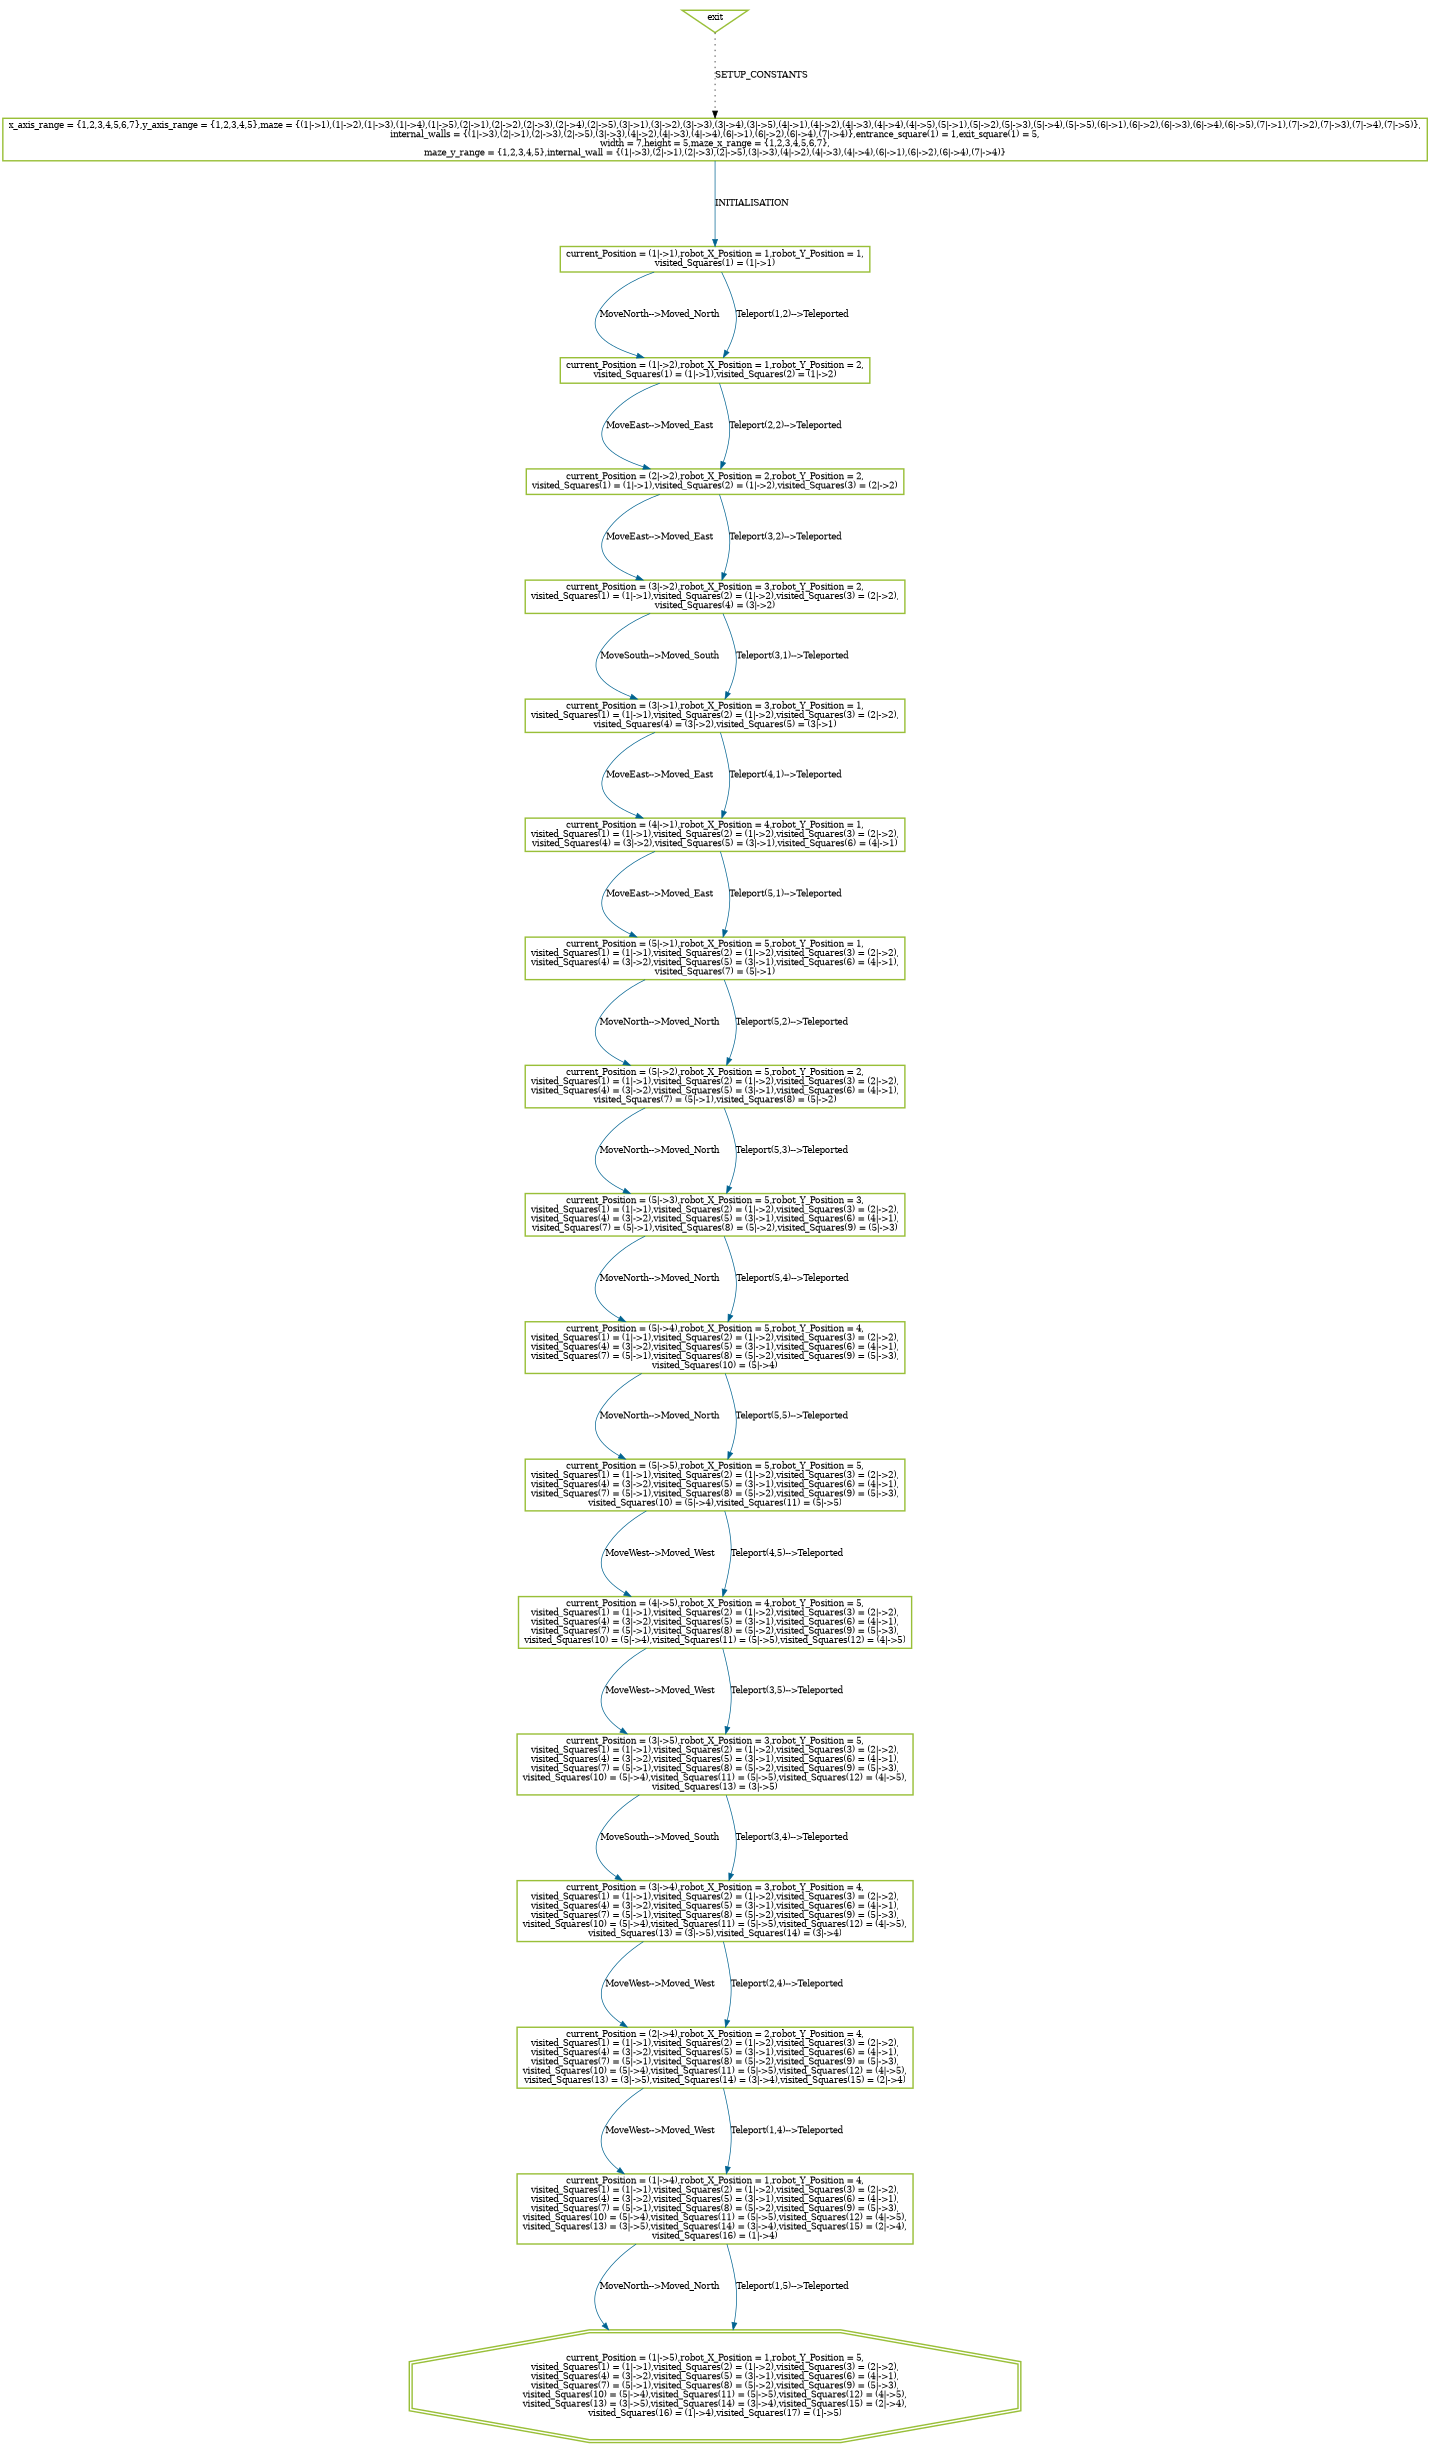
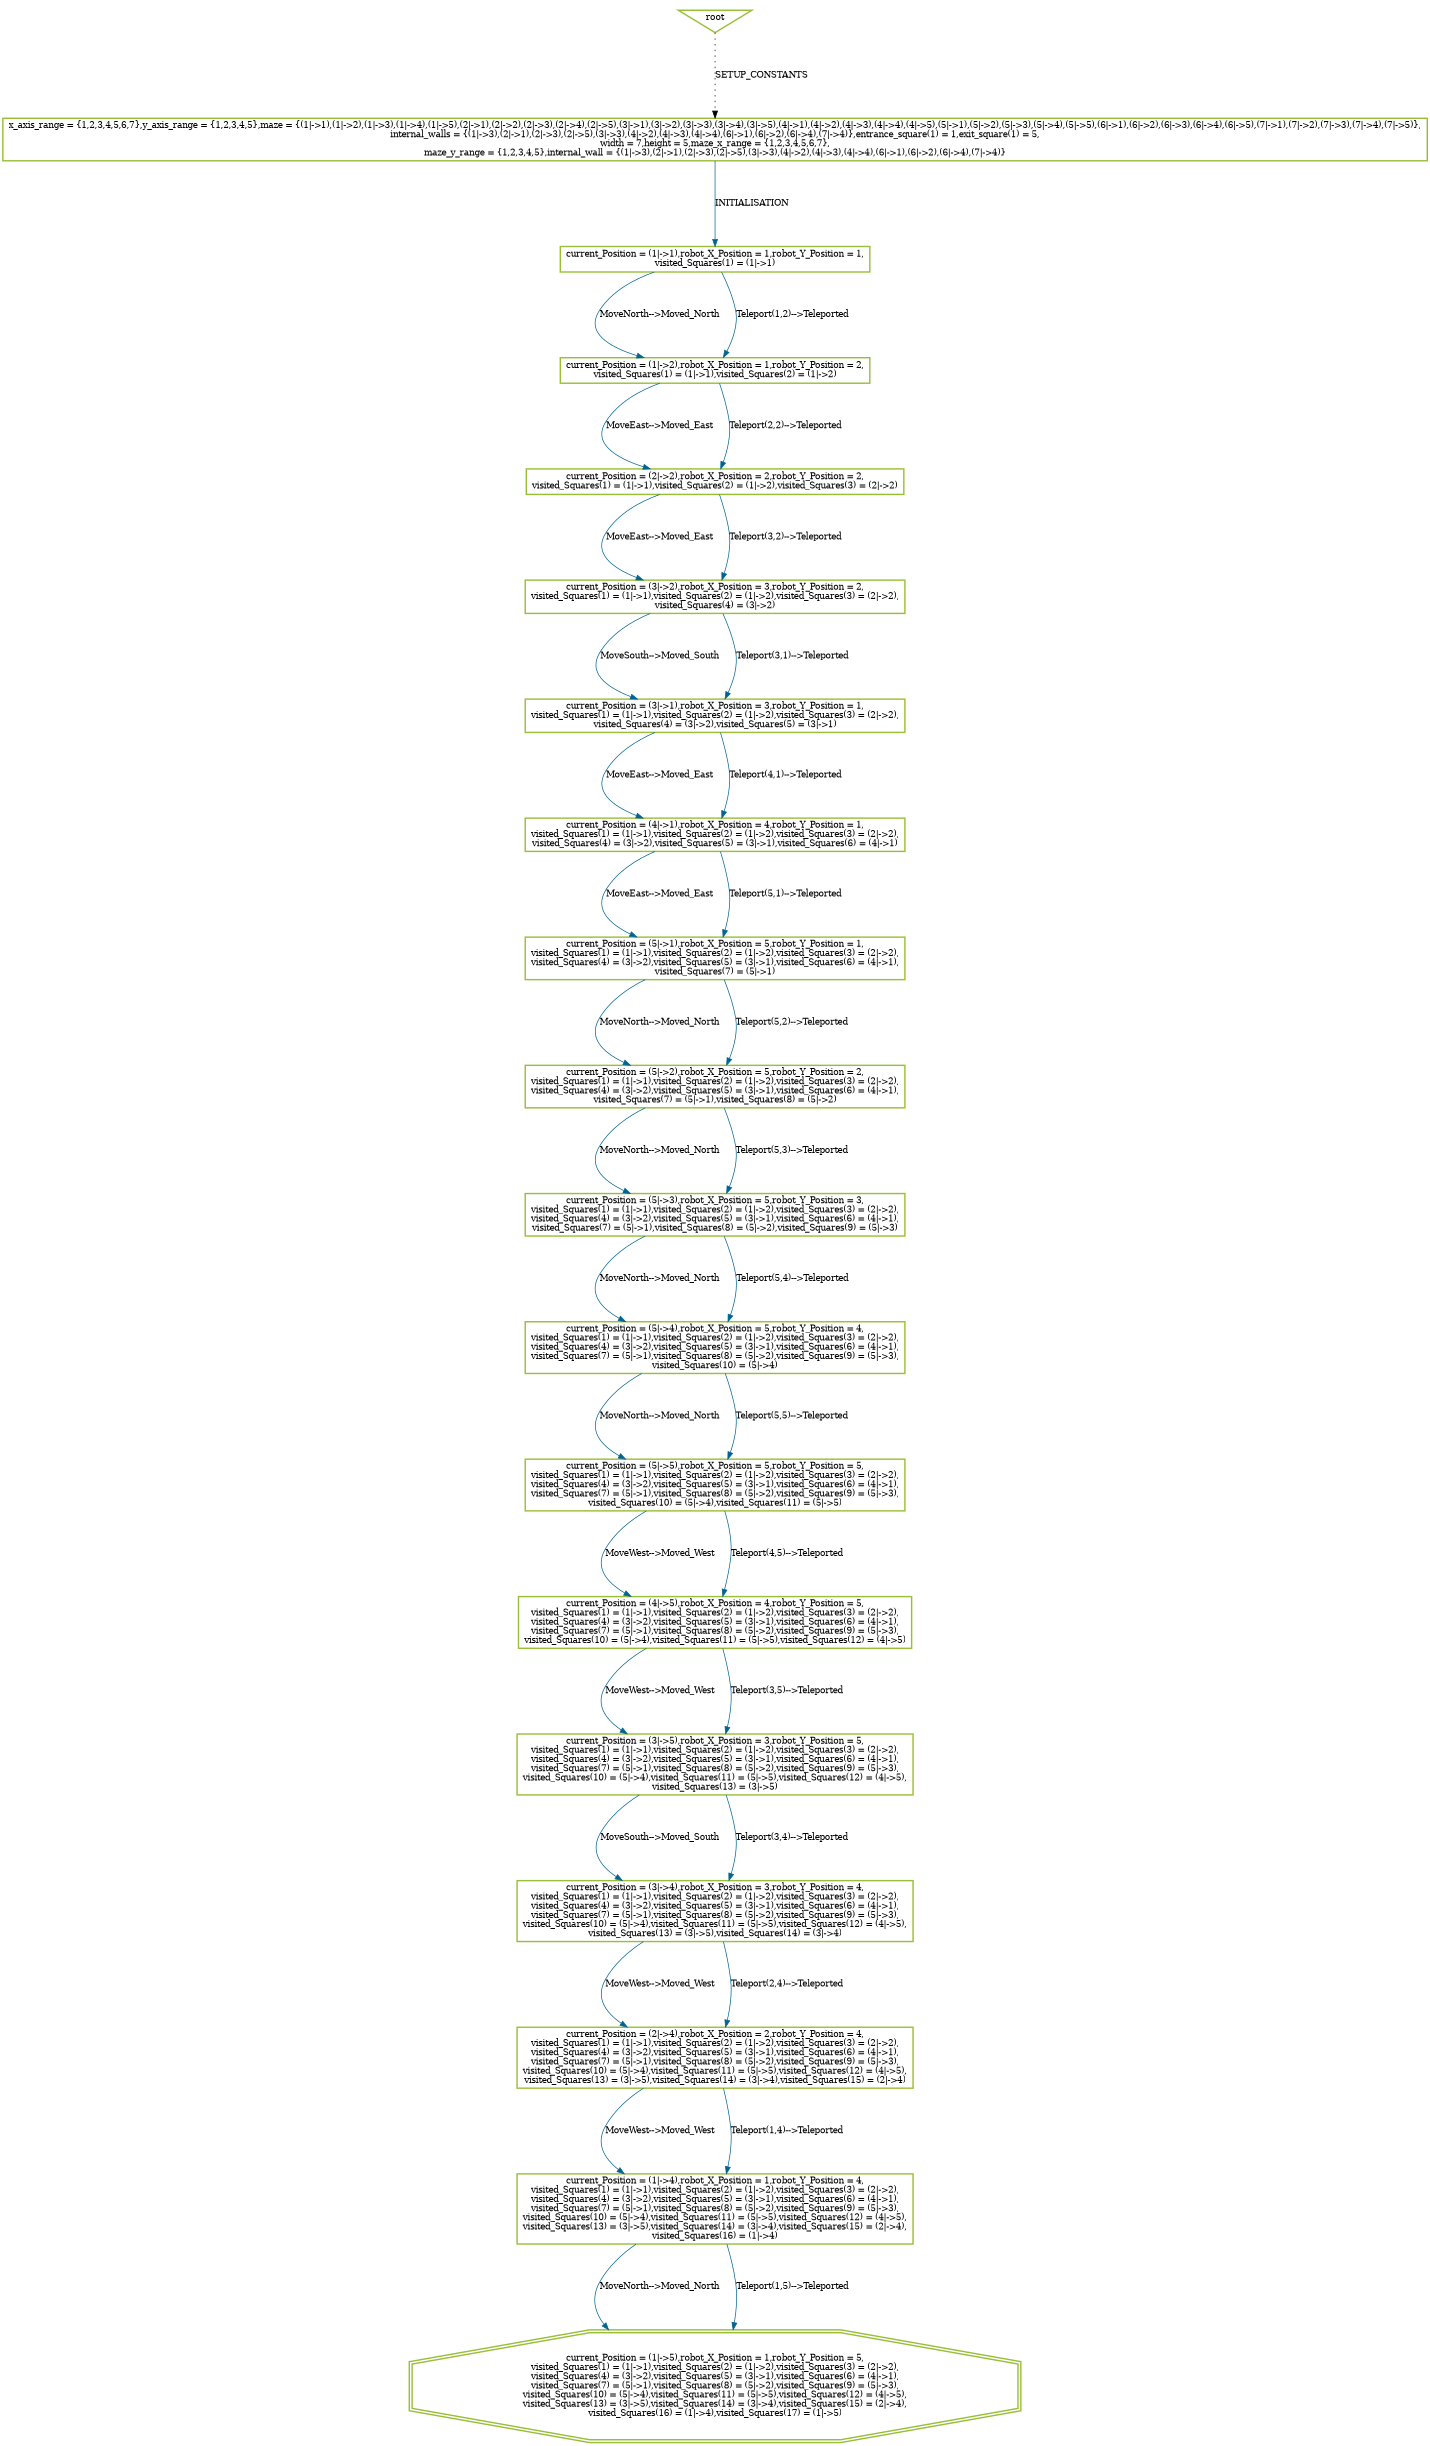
node "exit": label "exit" -> "root"
